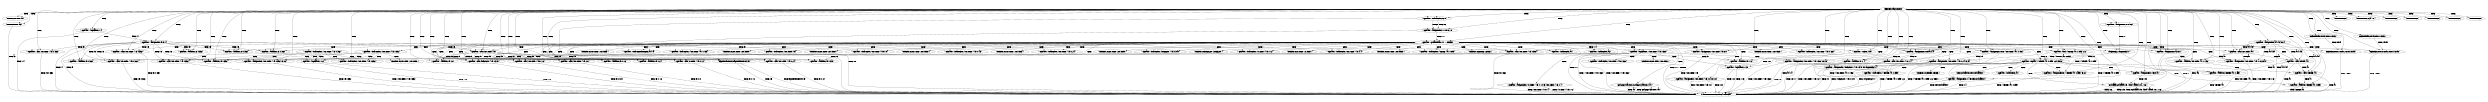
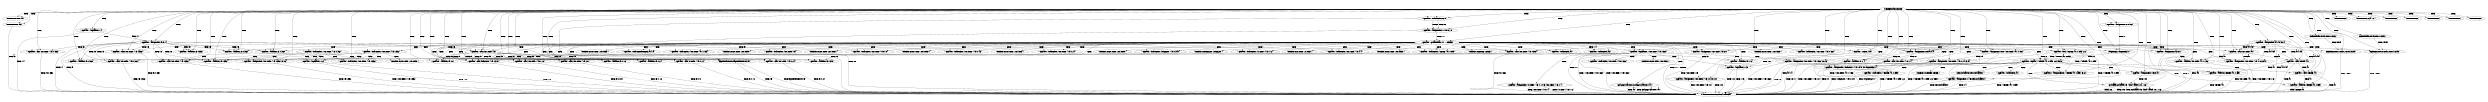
node "(RETURN,tftp_connect)": label "(RETURN,tftp_connect)" -> "(METHOD,tftp_connect)"
